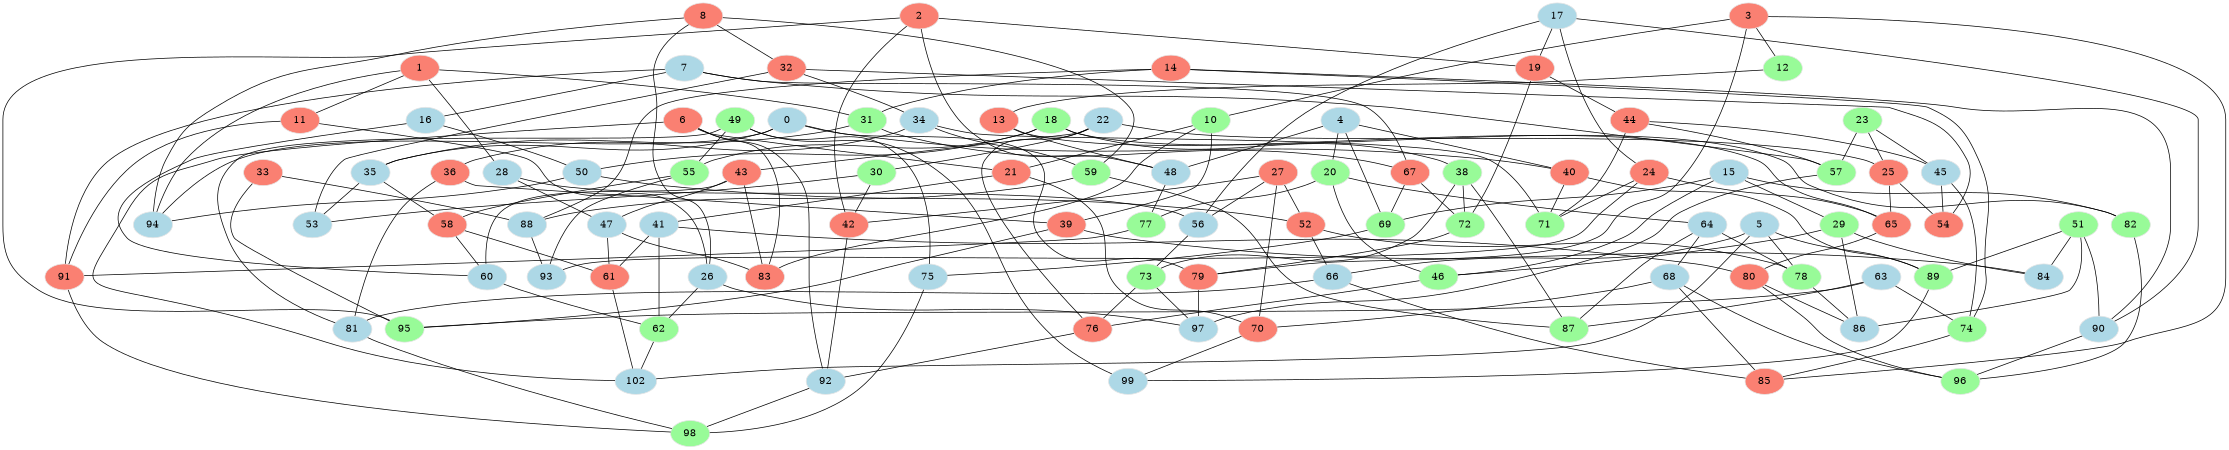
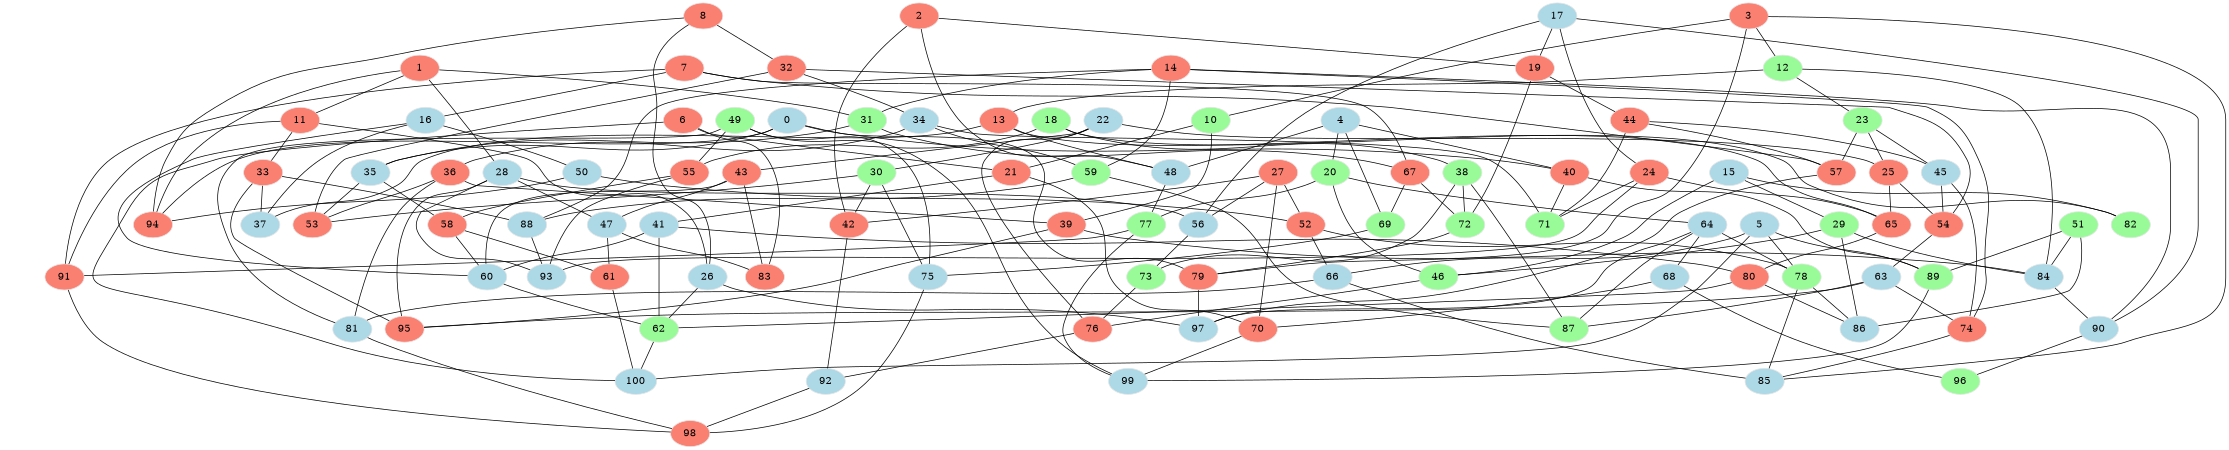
edge "8" -- "59": now "14" -- "59"
edge "2" -- "95": now "28" -- "95"
node "7": fillcolor lightblue -> salmon
edge "12" -- "23": added
edge "12" -- "84": added
edge "11" -- "33": added
edge "18" -- "50": removed
node "55": fillcolor palegreen -> salmon
node "57": fillcolor palegreen -> salmon
edge "36" -- "53": added
edge "15" -- "69": removed
edge "6" -- "92": removed
edge "10" -- "83": removed
node "94": fillcolor lightblue -> salmon
node "37": added
node "53": fillcolor lightblue -> salmon
edge "30" -- "75": added
edge "28" -- "93": added
edge "54" -- "63": added
edge "41" -- "61": now "41" -- "60"
edge "51" -- "90": now "84" -- "90"
edge "77" -- "99": added
edge "73" -- "97": now "64" -- "97"
node "95": fillcolor palegreen -> salmon
edge "68" -- "85": now "78" -- "85"
node "74": fillcolor palegreen -> salmon
edge "80" -- "96": now "80" -- "62"
edge "82" -- "96": removed
node "102": label "102" -> "100"
node "85": fillcolor salmon -> lightblue
node "98": fillcolor palegreen -> salmon
